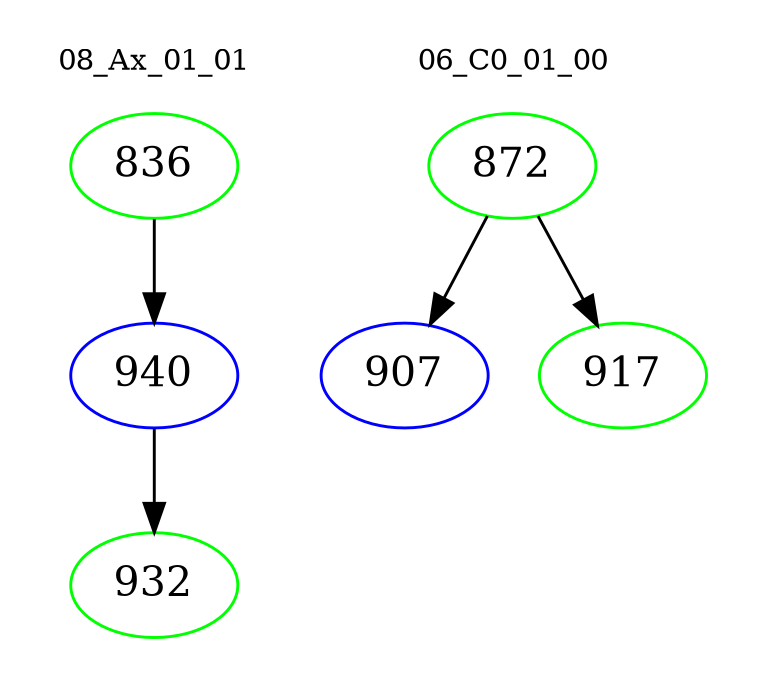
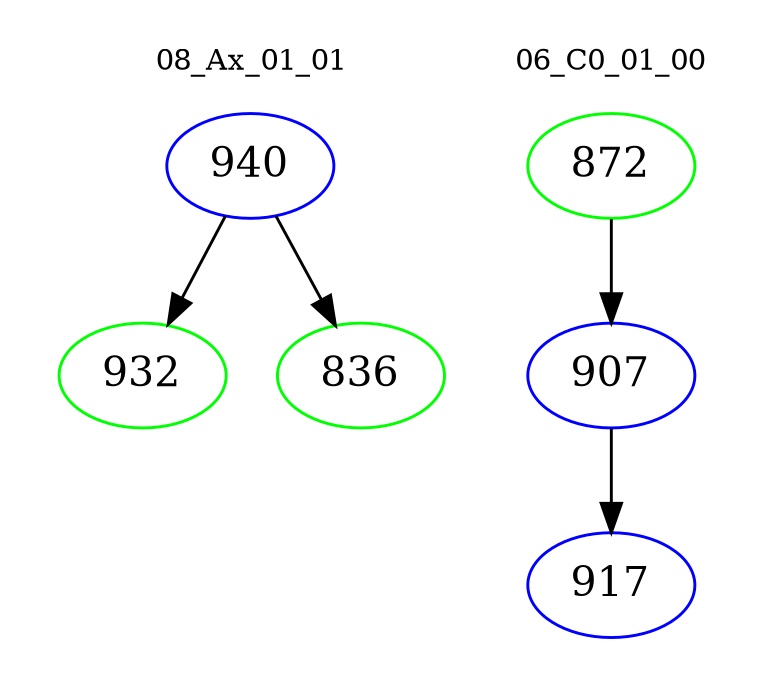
edge "836" -> "940": reversed
edge "872" -> "917": now "907" -> "917"
node "917": color green -> blue
